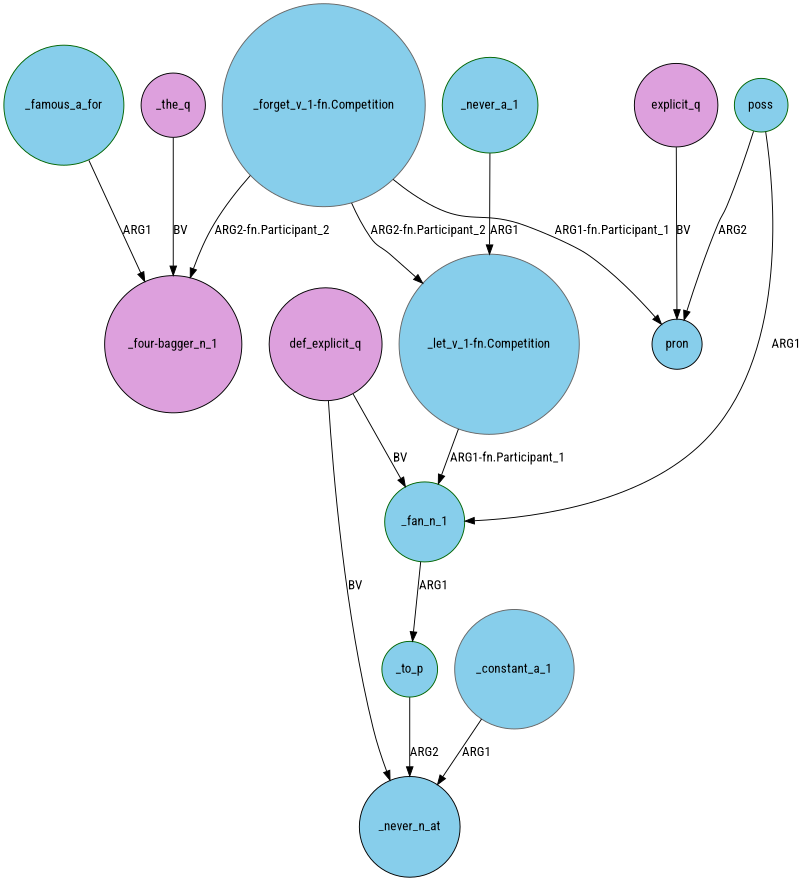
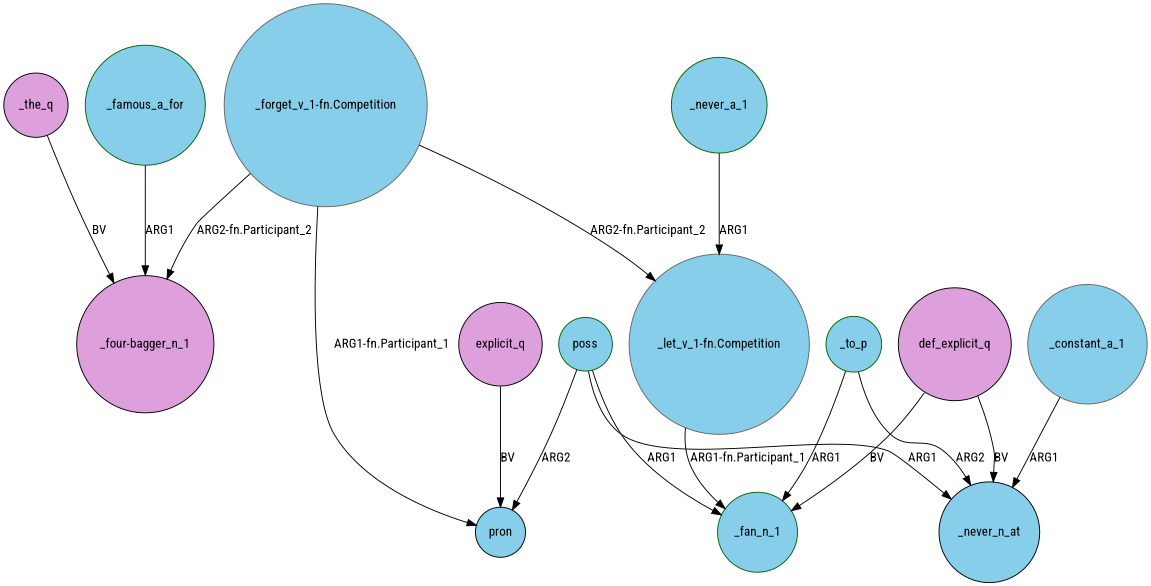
edge "poss" -> "_never_n_at": added, label "ARG1"
edge "_fan_n_1" -> "_to_p": reversed
